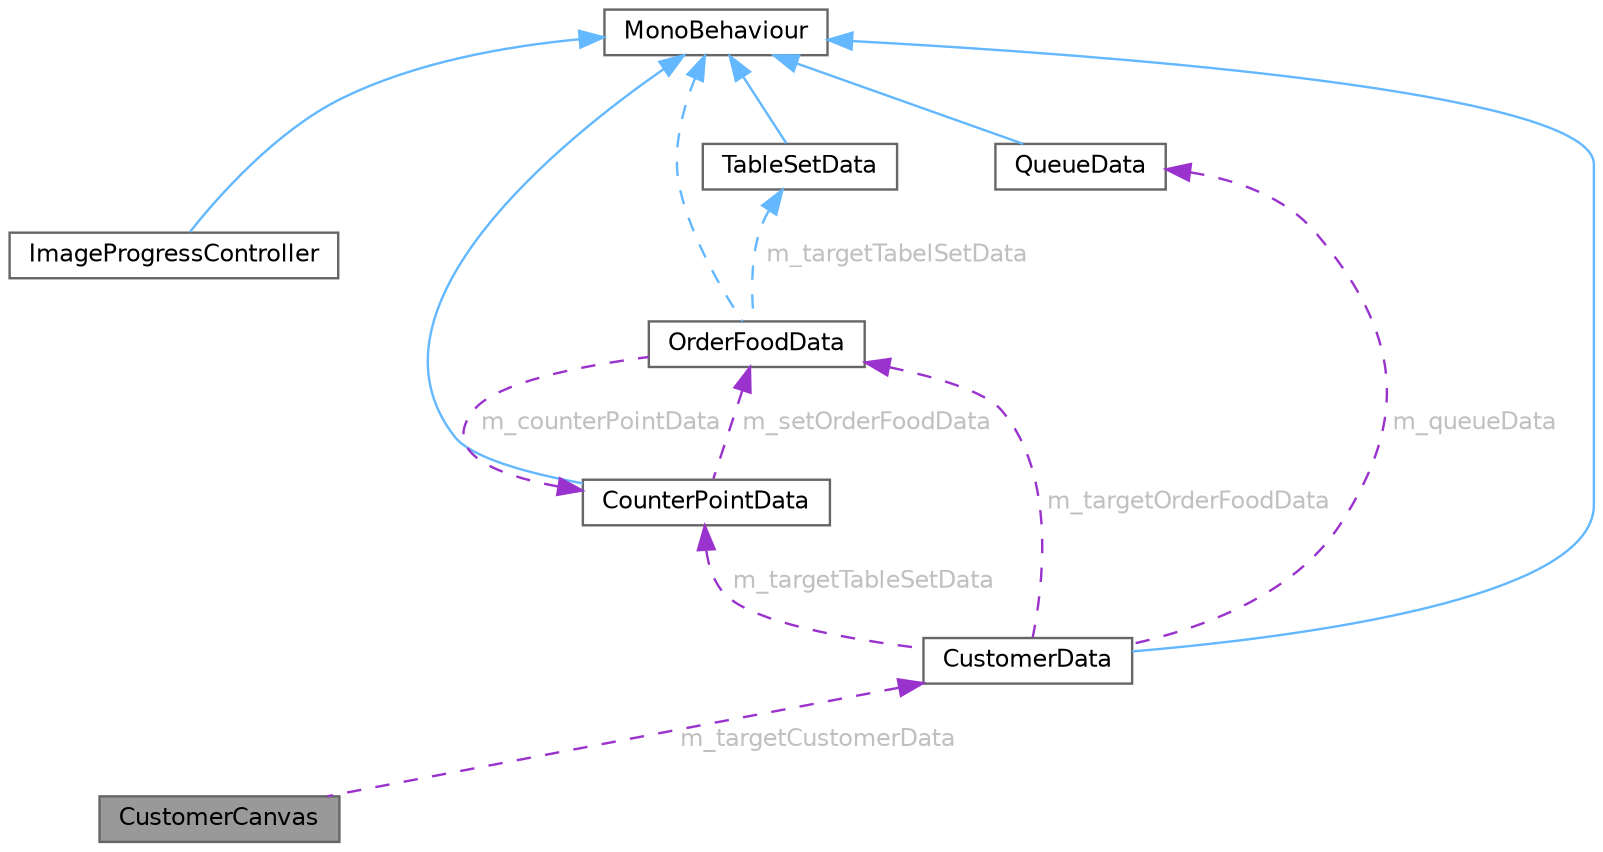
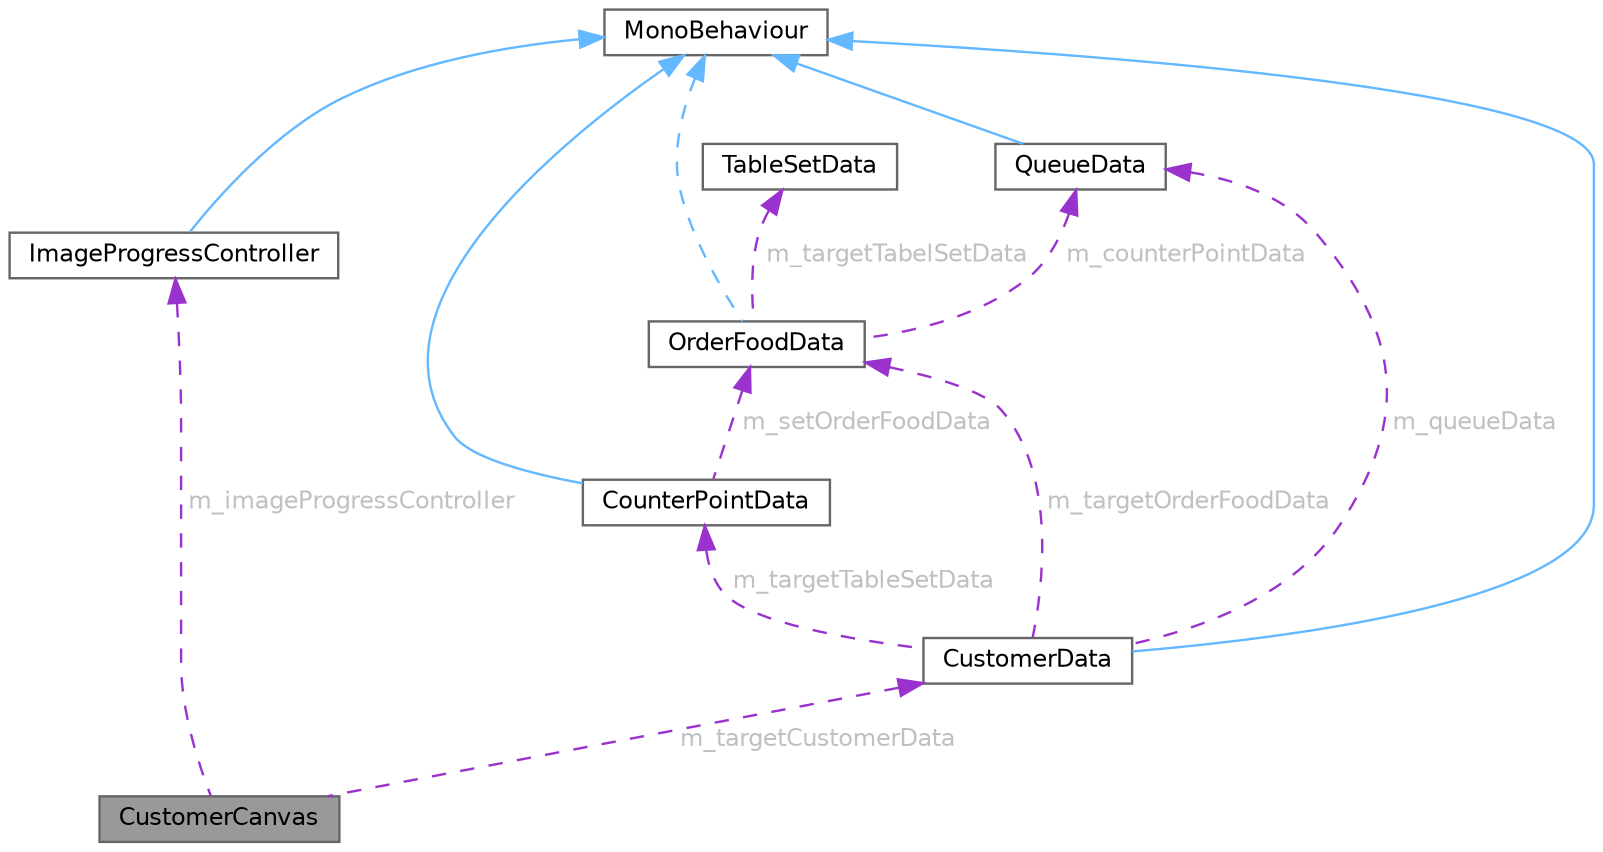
edge "TableSetData" -> "MonoBehaviour": removed
edge "OrderFoodData" -> "TableSetData": color steelblue1 -> darkorchid3
edge "OrderFoodData" -> "CounterPointData": now "OrderFoodData" -> "QueueData"
edge "CustomerCanvas" -> "ImageProgressController": added, label "m_imageProgressController"
